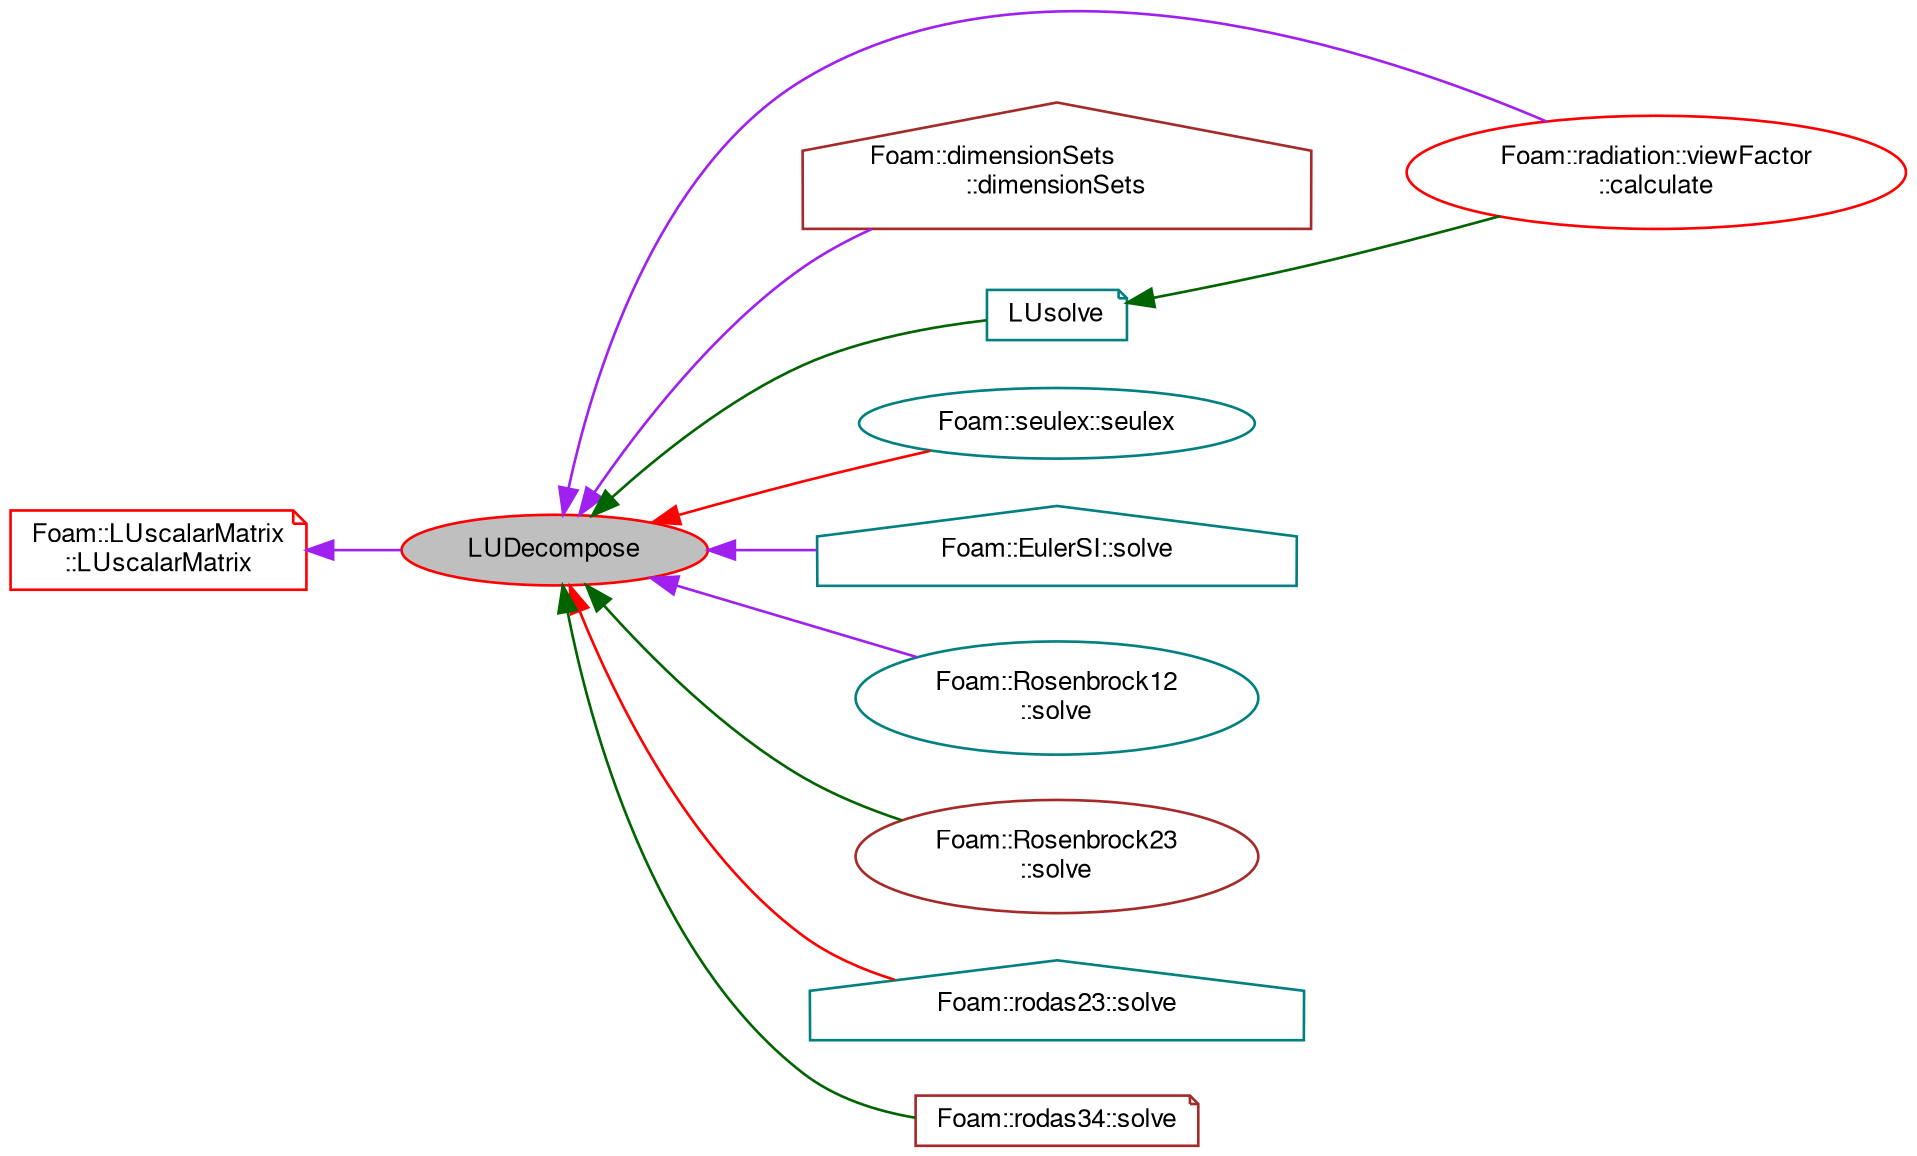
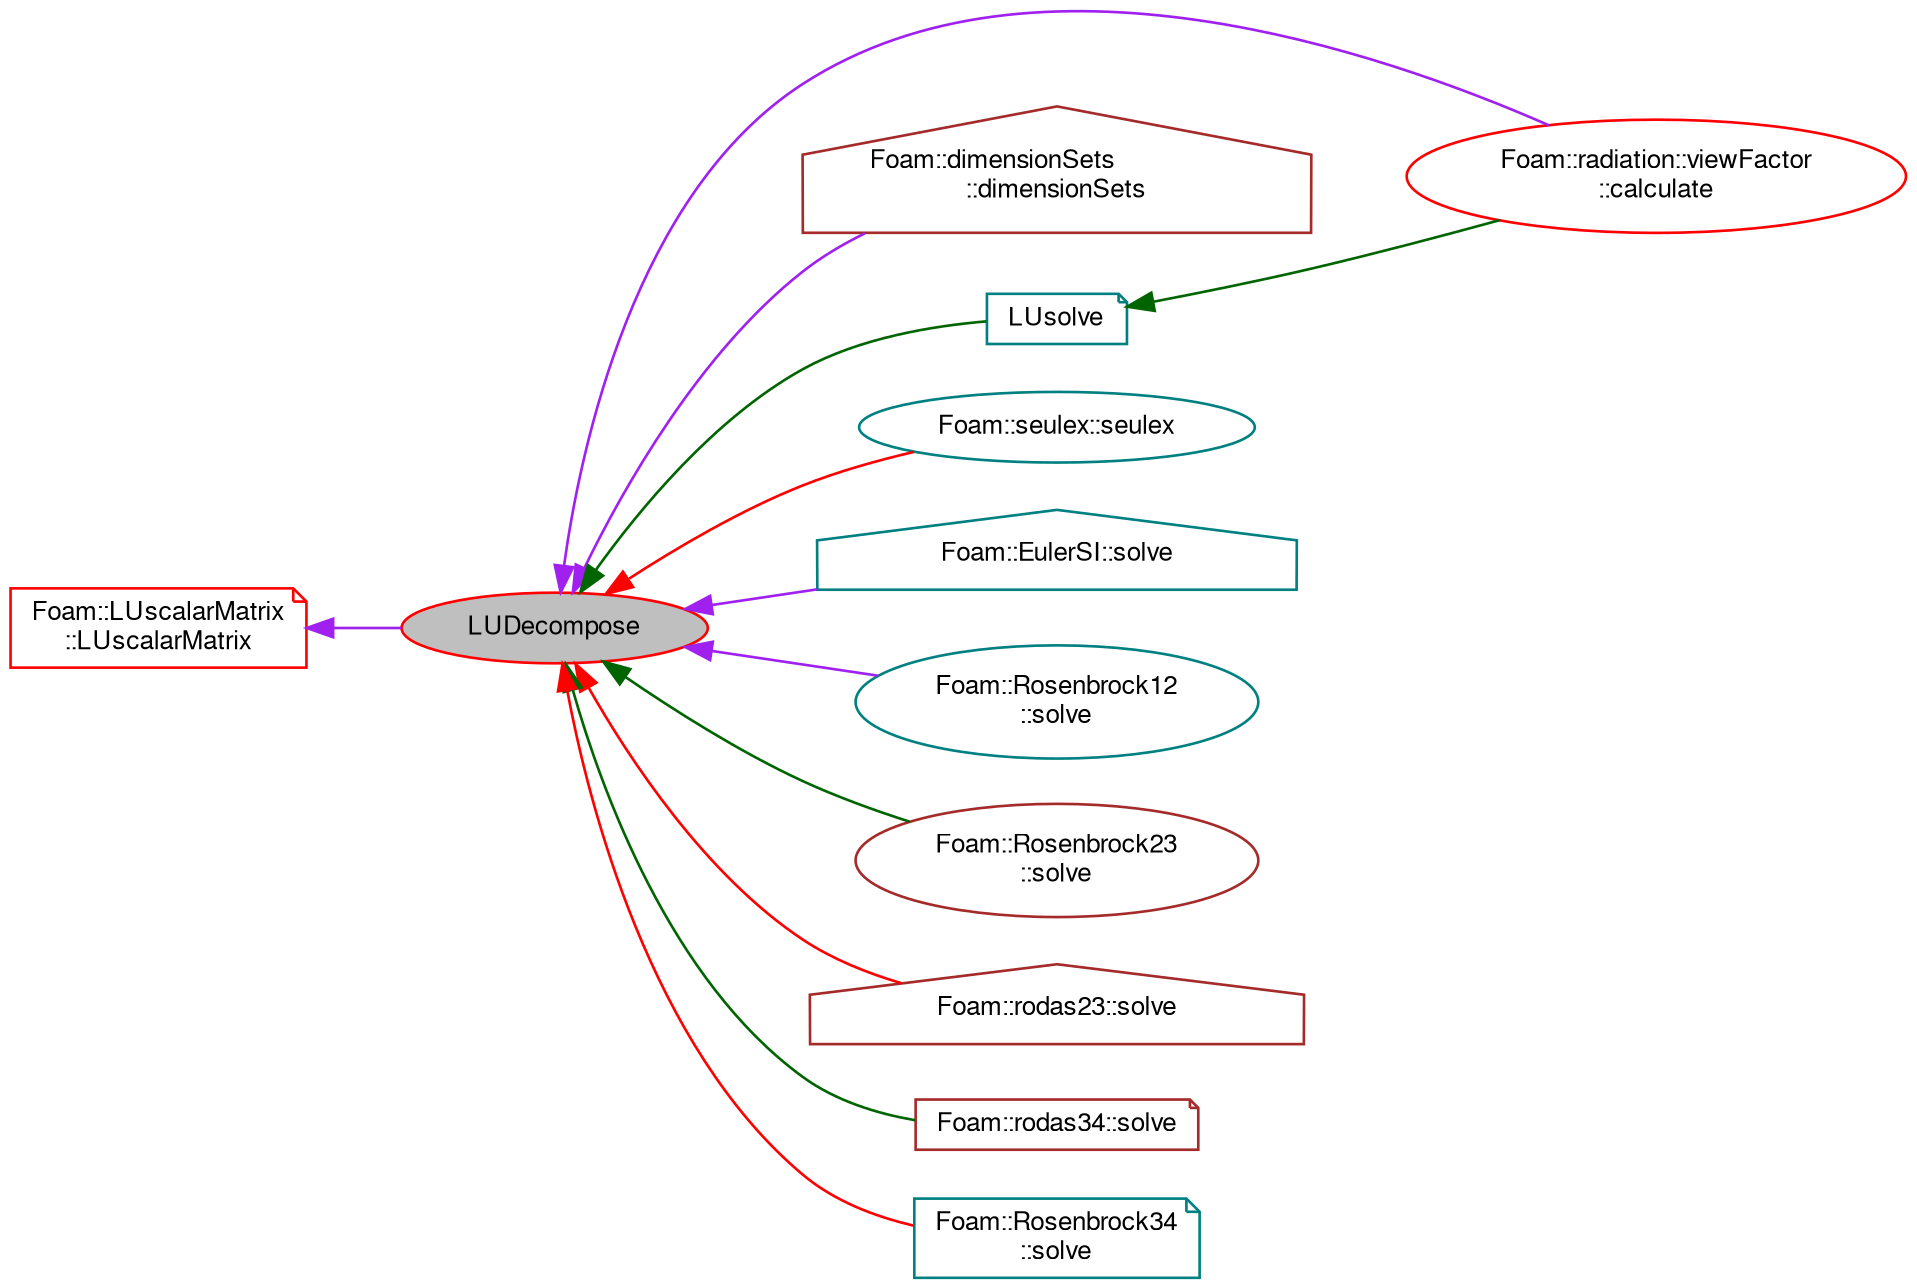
node "Foam::rodas23::solve": color teal -> brown
node "Foam::Rosenbrock34 ::solve": added
